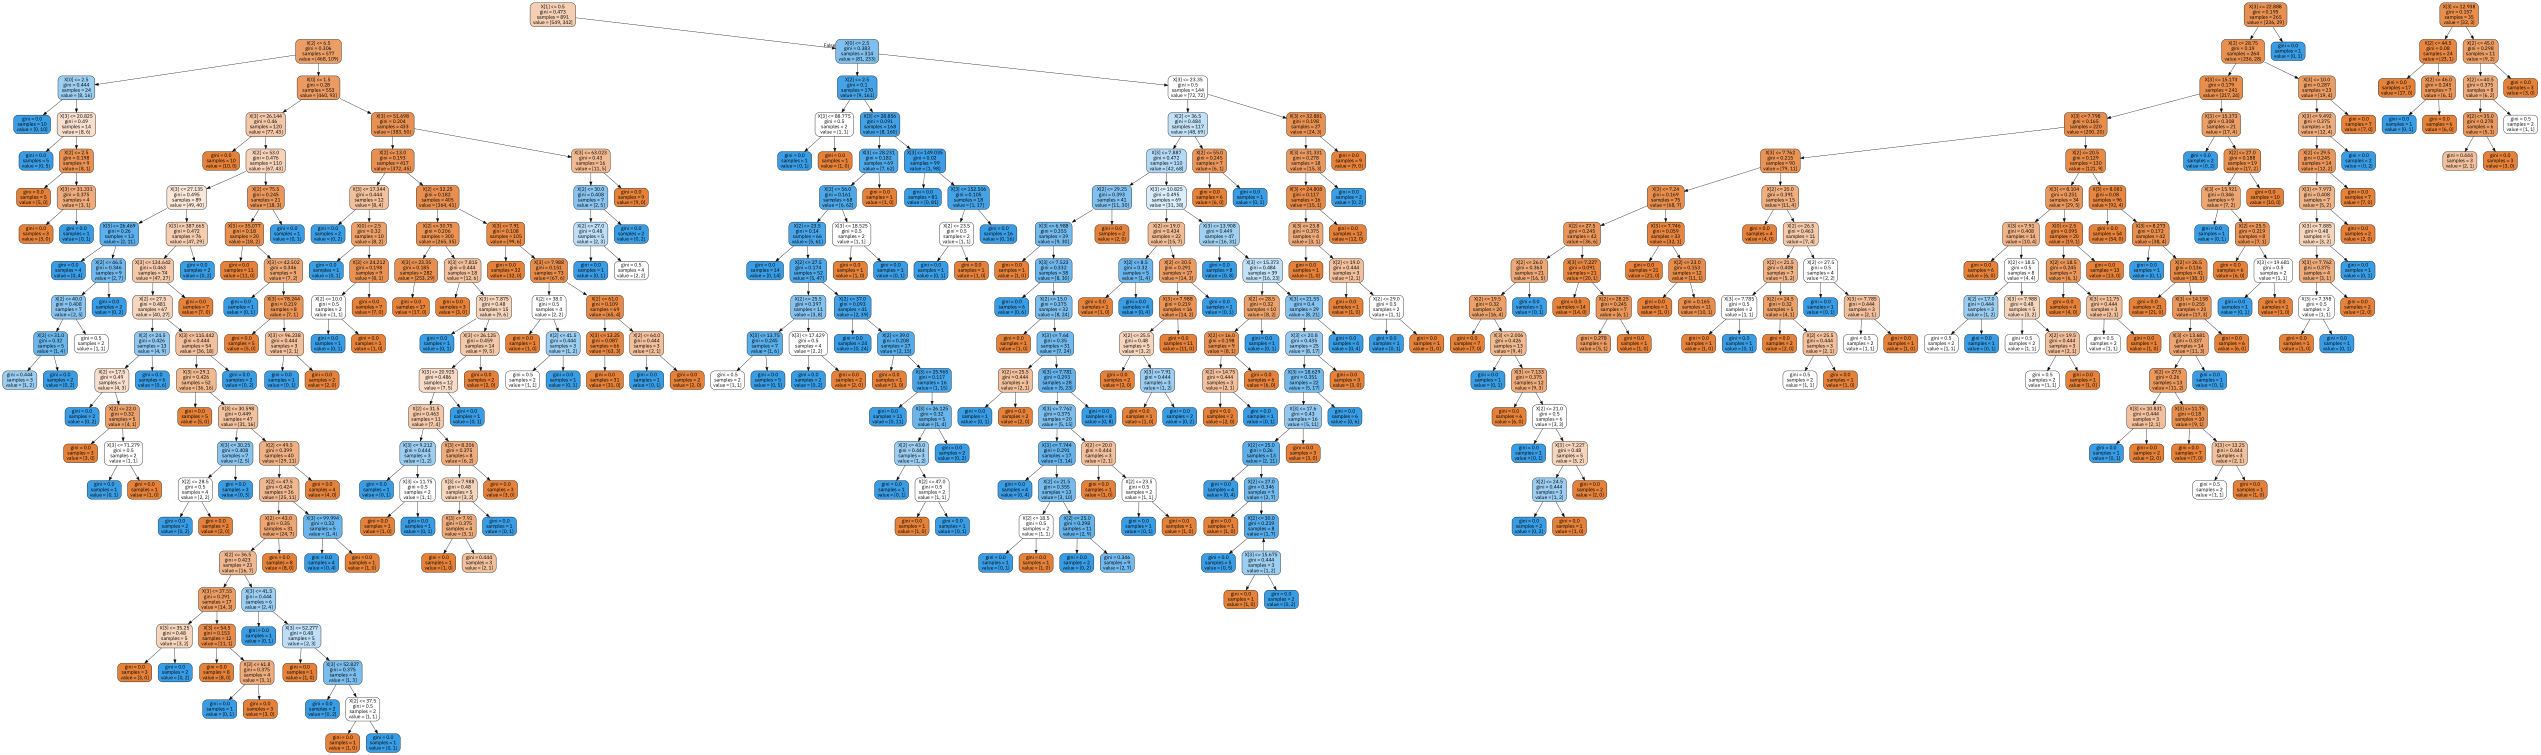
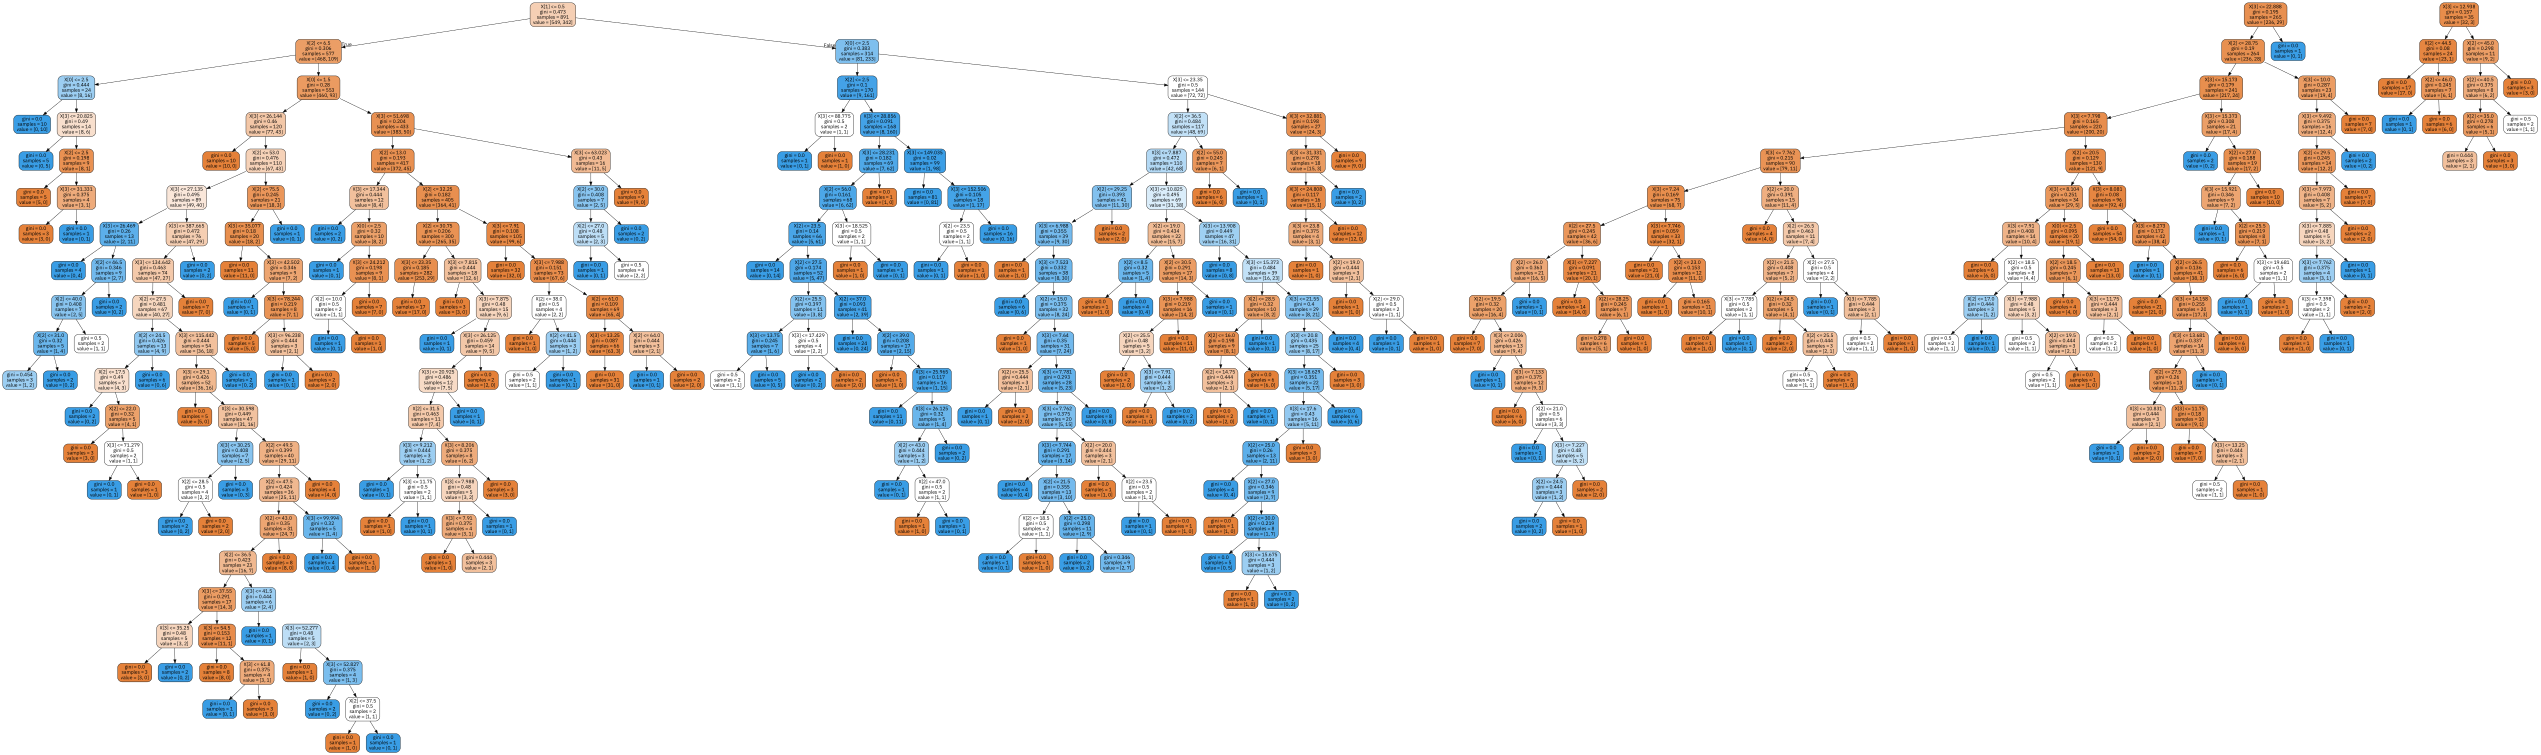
edge "X[1] <= 0.5 gini = 0.473 samples = 891 value = [549, 342]" -> "X[2] <= 6.5 gini = 0.306 samples = 577 value = [468, 109]": added
node "X[3] <= 7.762 gini = 0.375 samples = 4 value = [3, 1]": fillcolor #e58139aa -> #399de57f
node "gini = 0.444 samples = 3 value = [1, 2]": label "gini = 0.444 samples = 3 value = [1, 2]" -> "gini = 0.454 samples = 3 value = [1, 2]"
node "X[3] <= 7.227 gini = 0.48 samples = 5 value = [3, 2]": fillcolor #e5813955 -> #399de54e
edge "X[3] <= 15.675 gini = 0.444 samples = 3 value = [1, 2]" -> "X[2] <= 30.0 gini = 0.219 samples = 8 value = [1, 7]": reversed
edge "X[3] <= 41.5 gini = 0.444 samples = 6 value = [2, 4]" -> "X[3] <= 52.277 gini = 0.48 samples = 5 value = [2, 3]": removed
